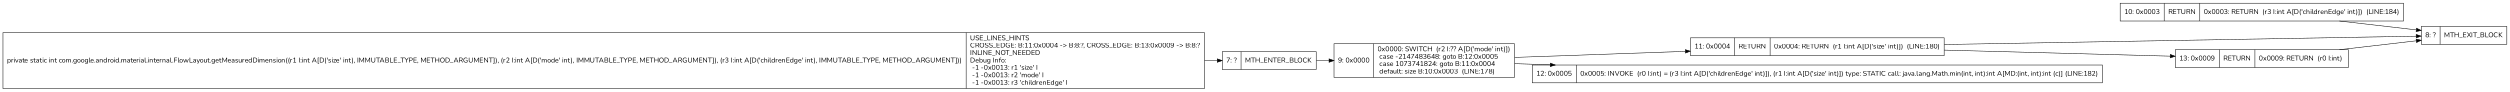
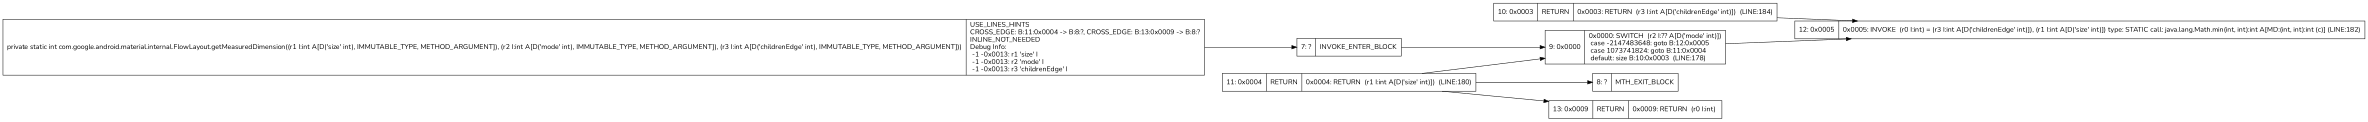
edge "10: 0x0003" -> "8: ?": now "10: 0x0003" -> "12: 0x0005"
edge "13: 0x0009" -> "8: ?": removed
edge "9: 0x0000" -> "11: 0x0004": reversed
node "7: ?": text "MTH_ENTER_BLOCK" -> "INVOKE_ENTER_BLOCK"
